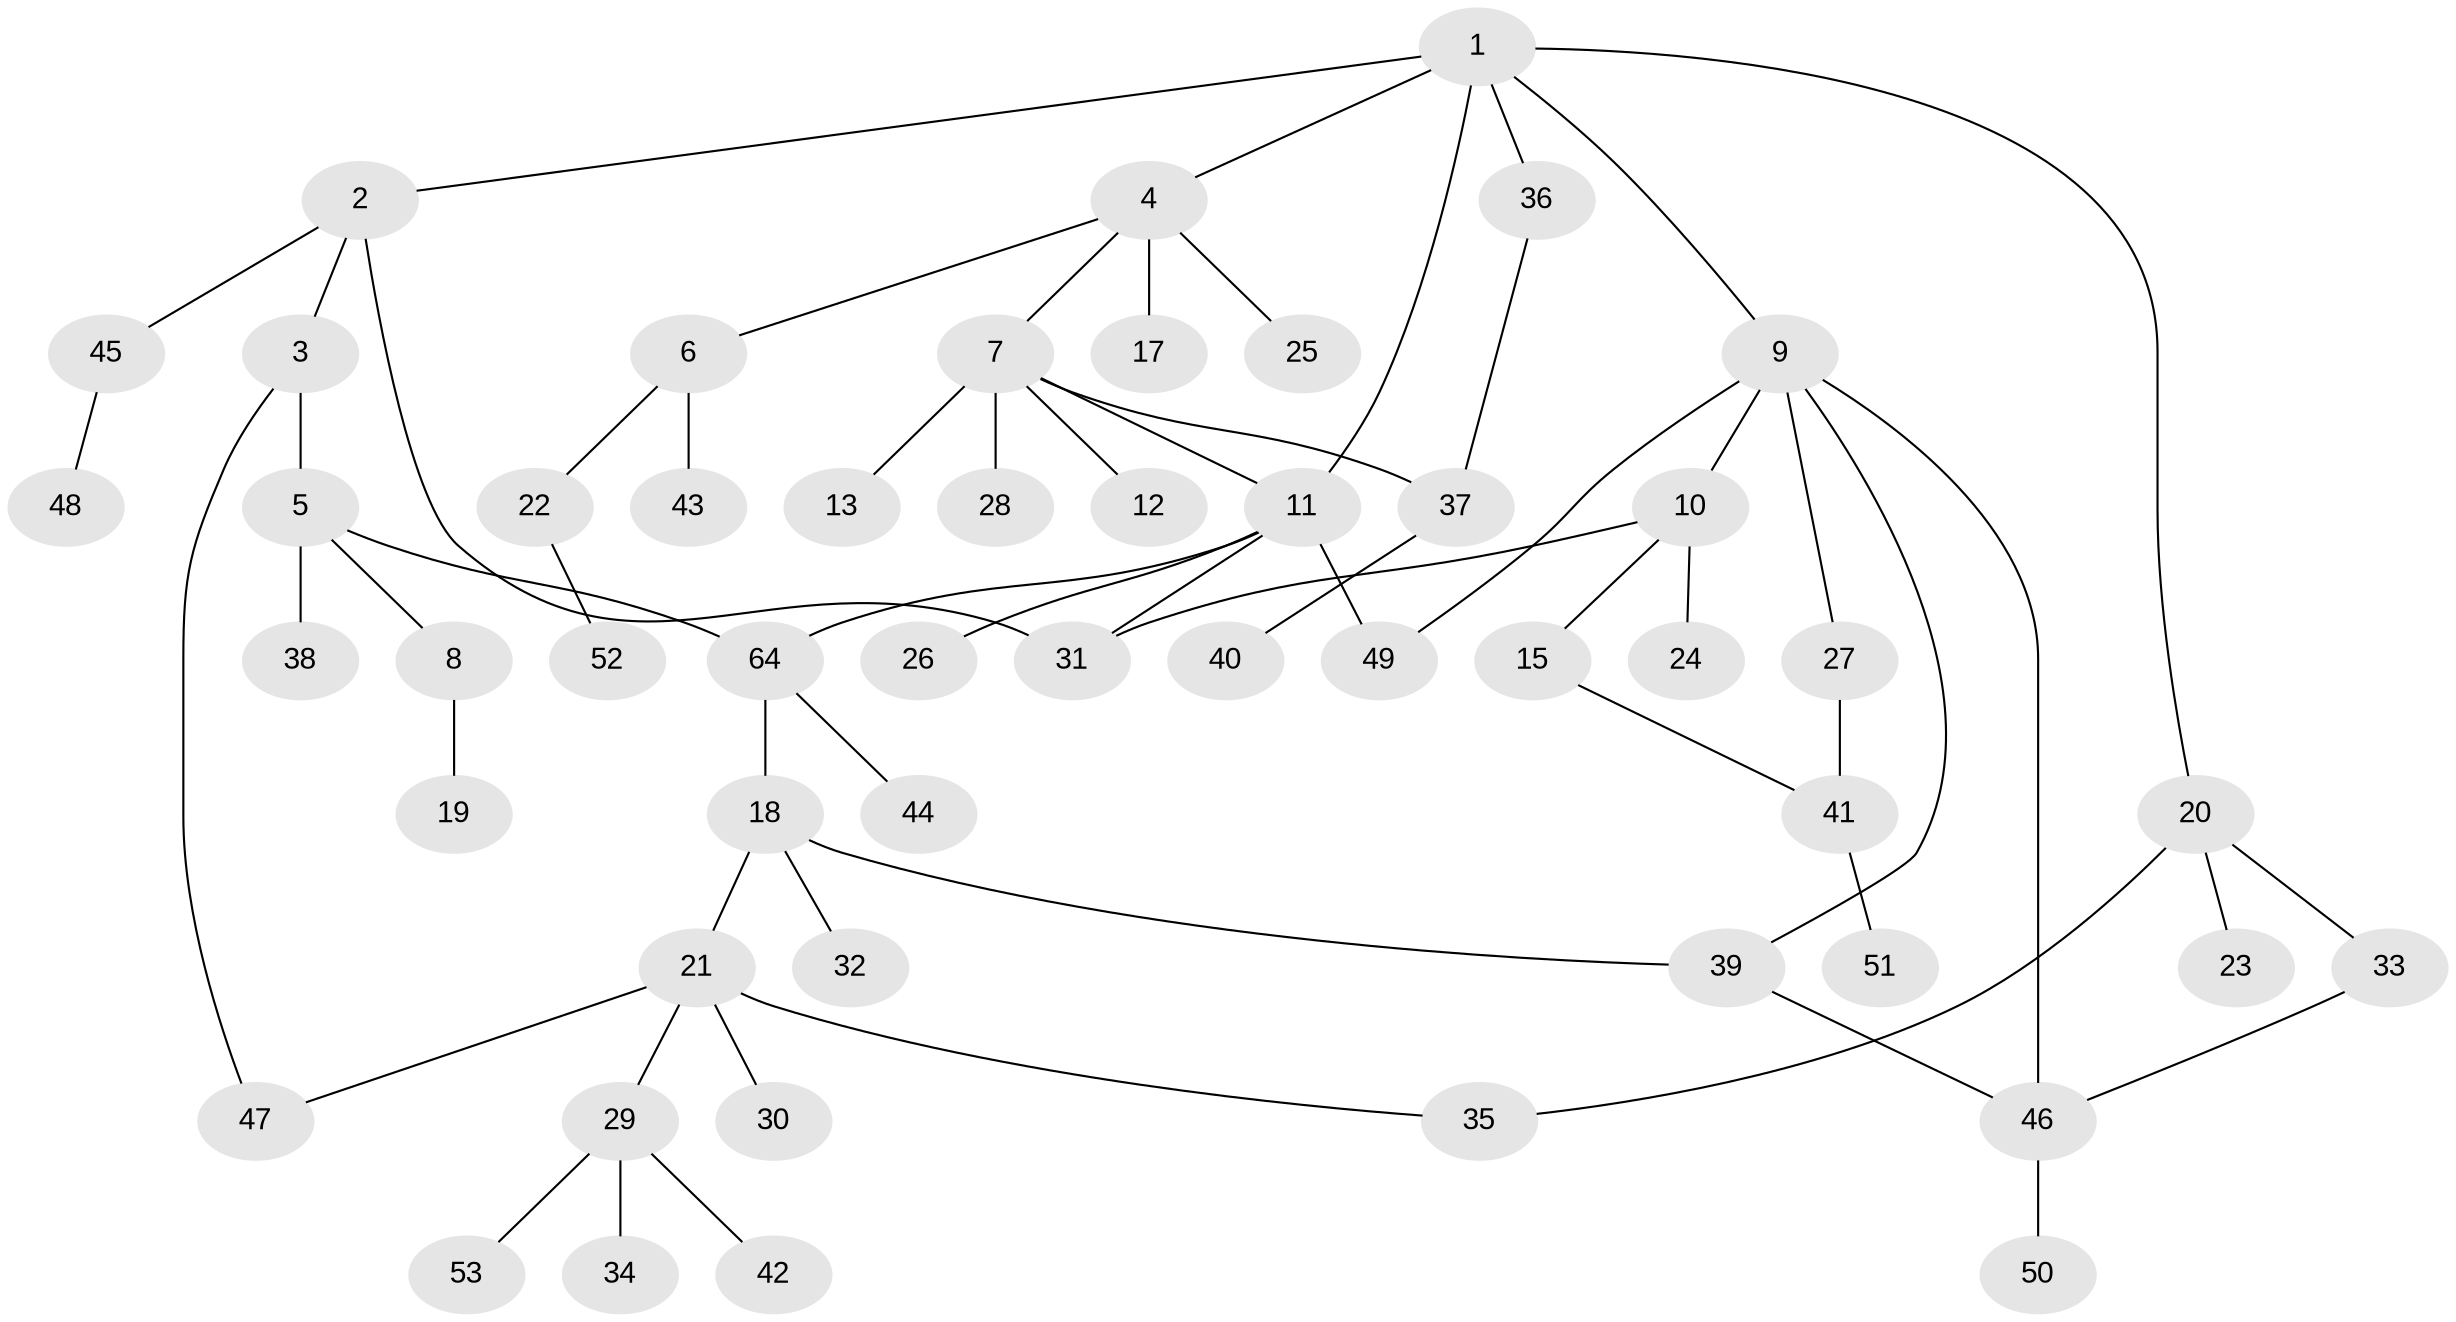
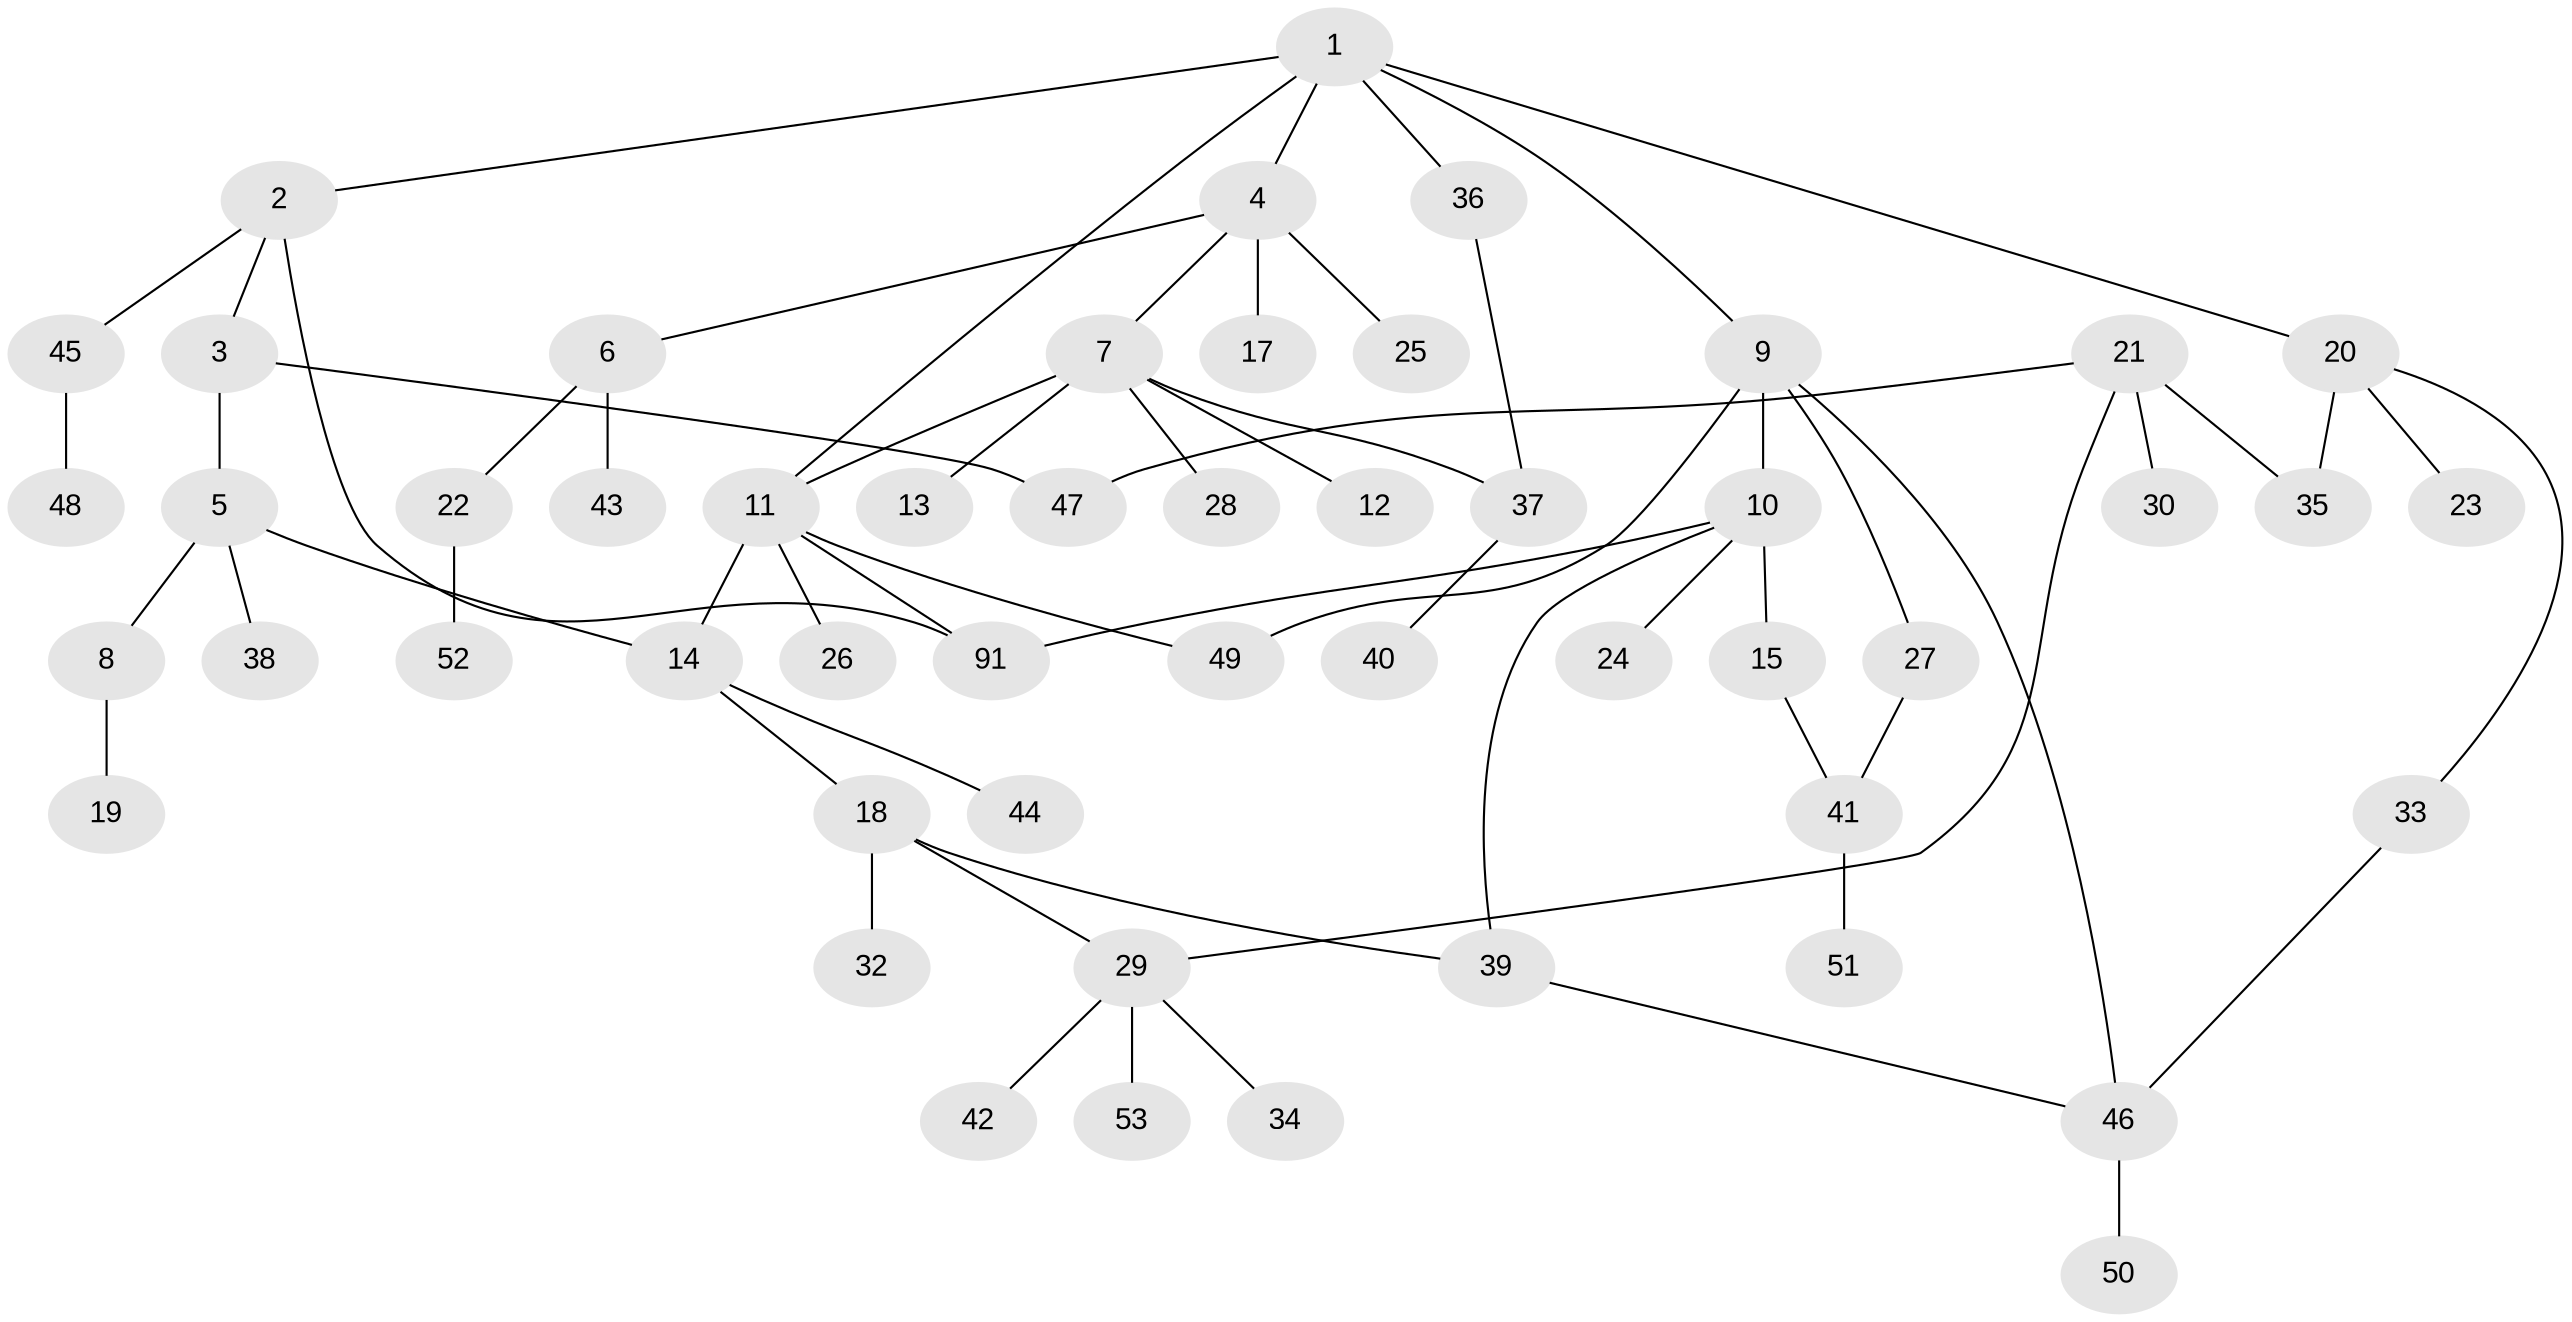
node "64": label "64" -> "14"
node "31": label "31" -> "91"
edge "9" -- "39": now "10" -- "39"
edge "18" -- "21": now "18" -- "29"
